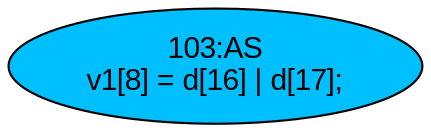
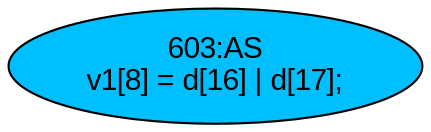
node "103:AS v1[8] = d[16] | d[17];": label "103:AS v1[8] = d[16] | d[17];" -> "603:AS v1[8] = d[16] | d[17];"
